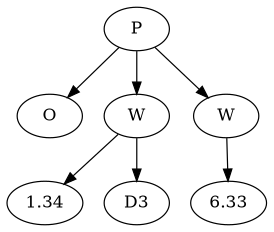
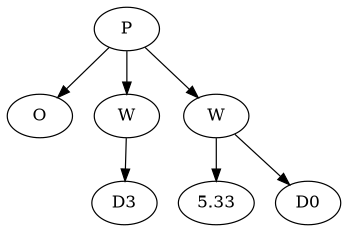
node "1.34": removed
node "6.33": label "6.33" -> "5.33"
node "D0": added
